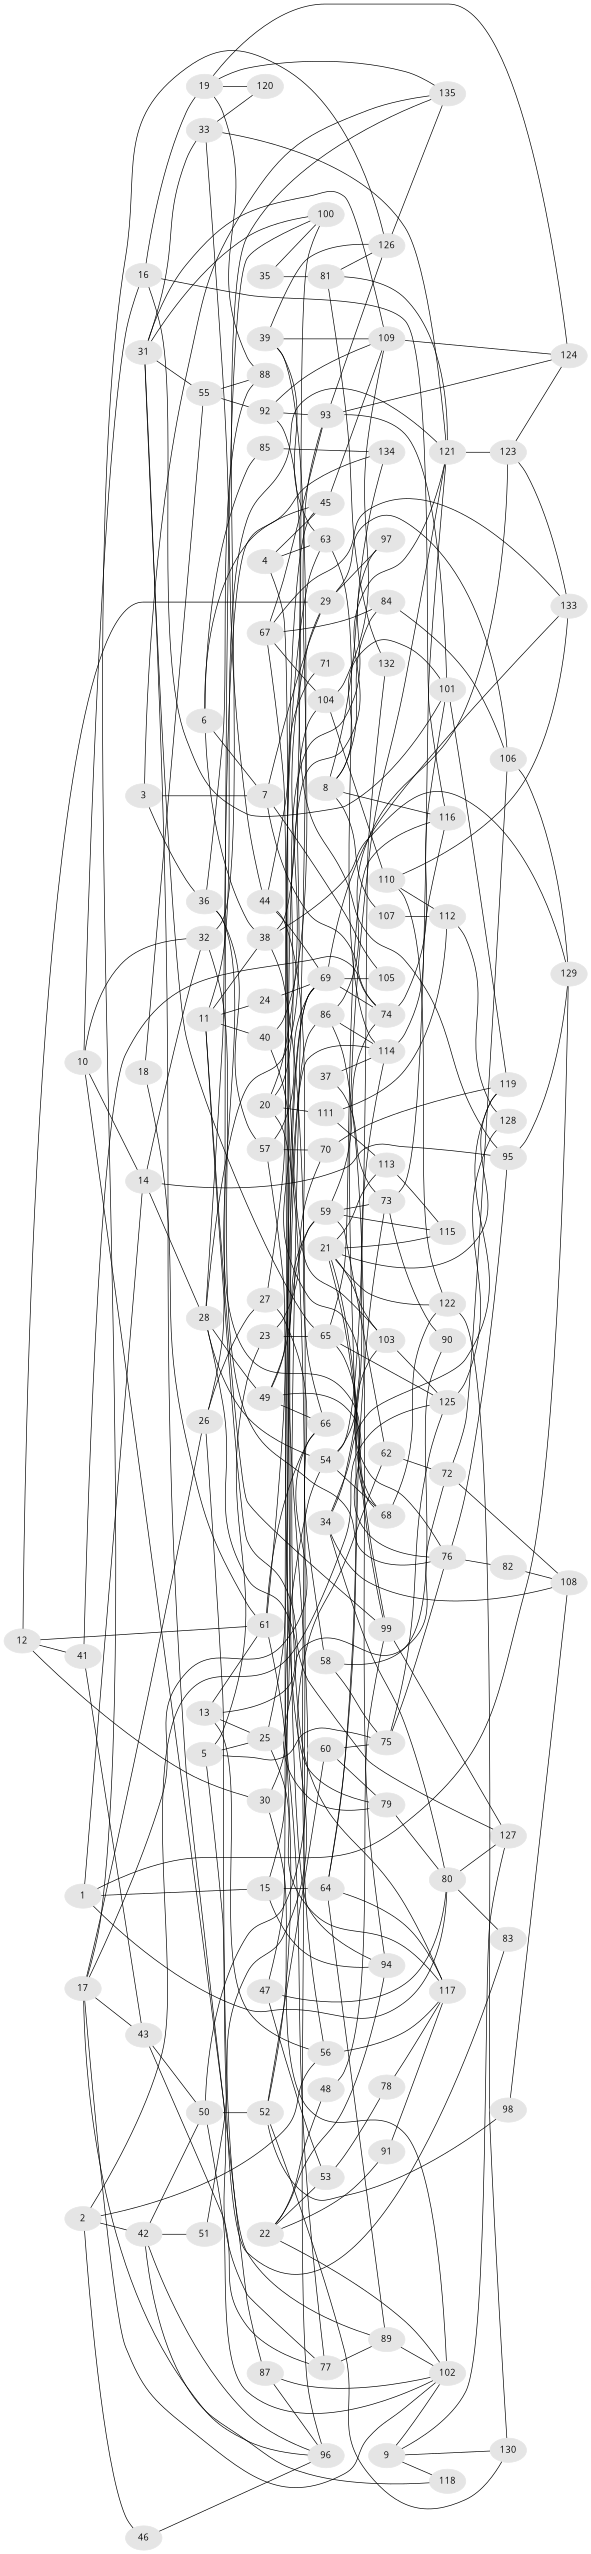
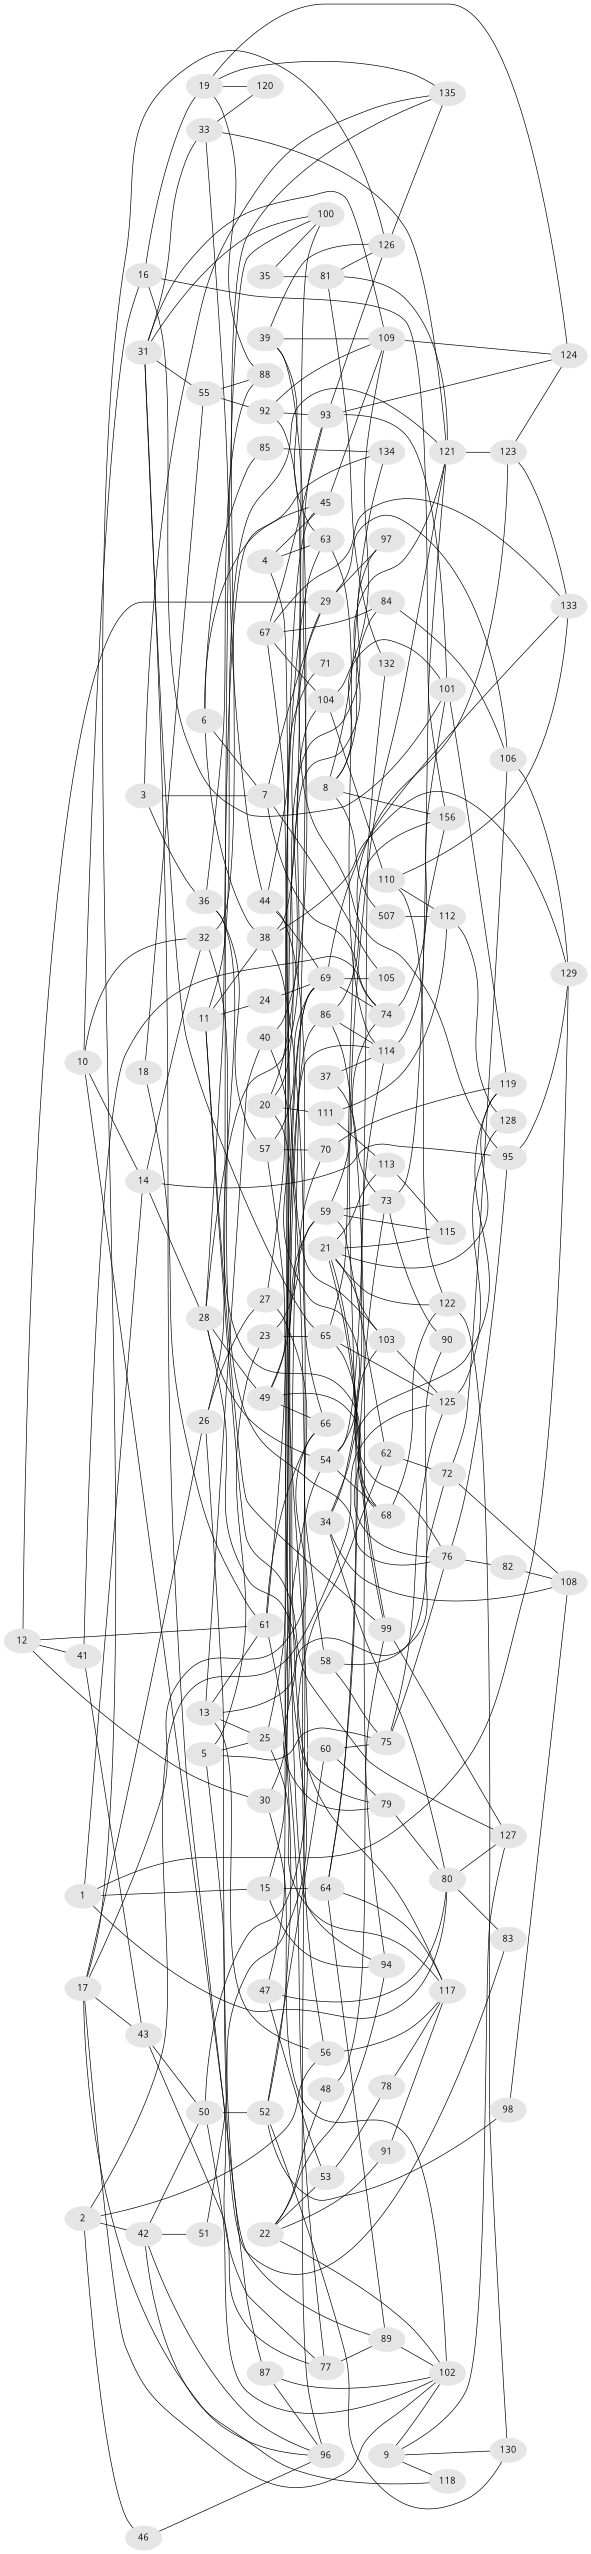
node "116": label "116" -> "156"
node "107": label "107" -> "507"
edge "11" -- "40": now "13" -- "40"
